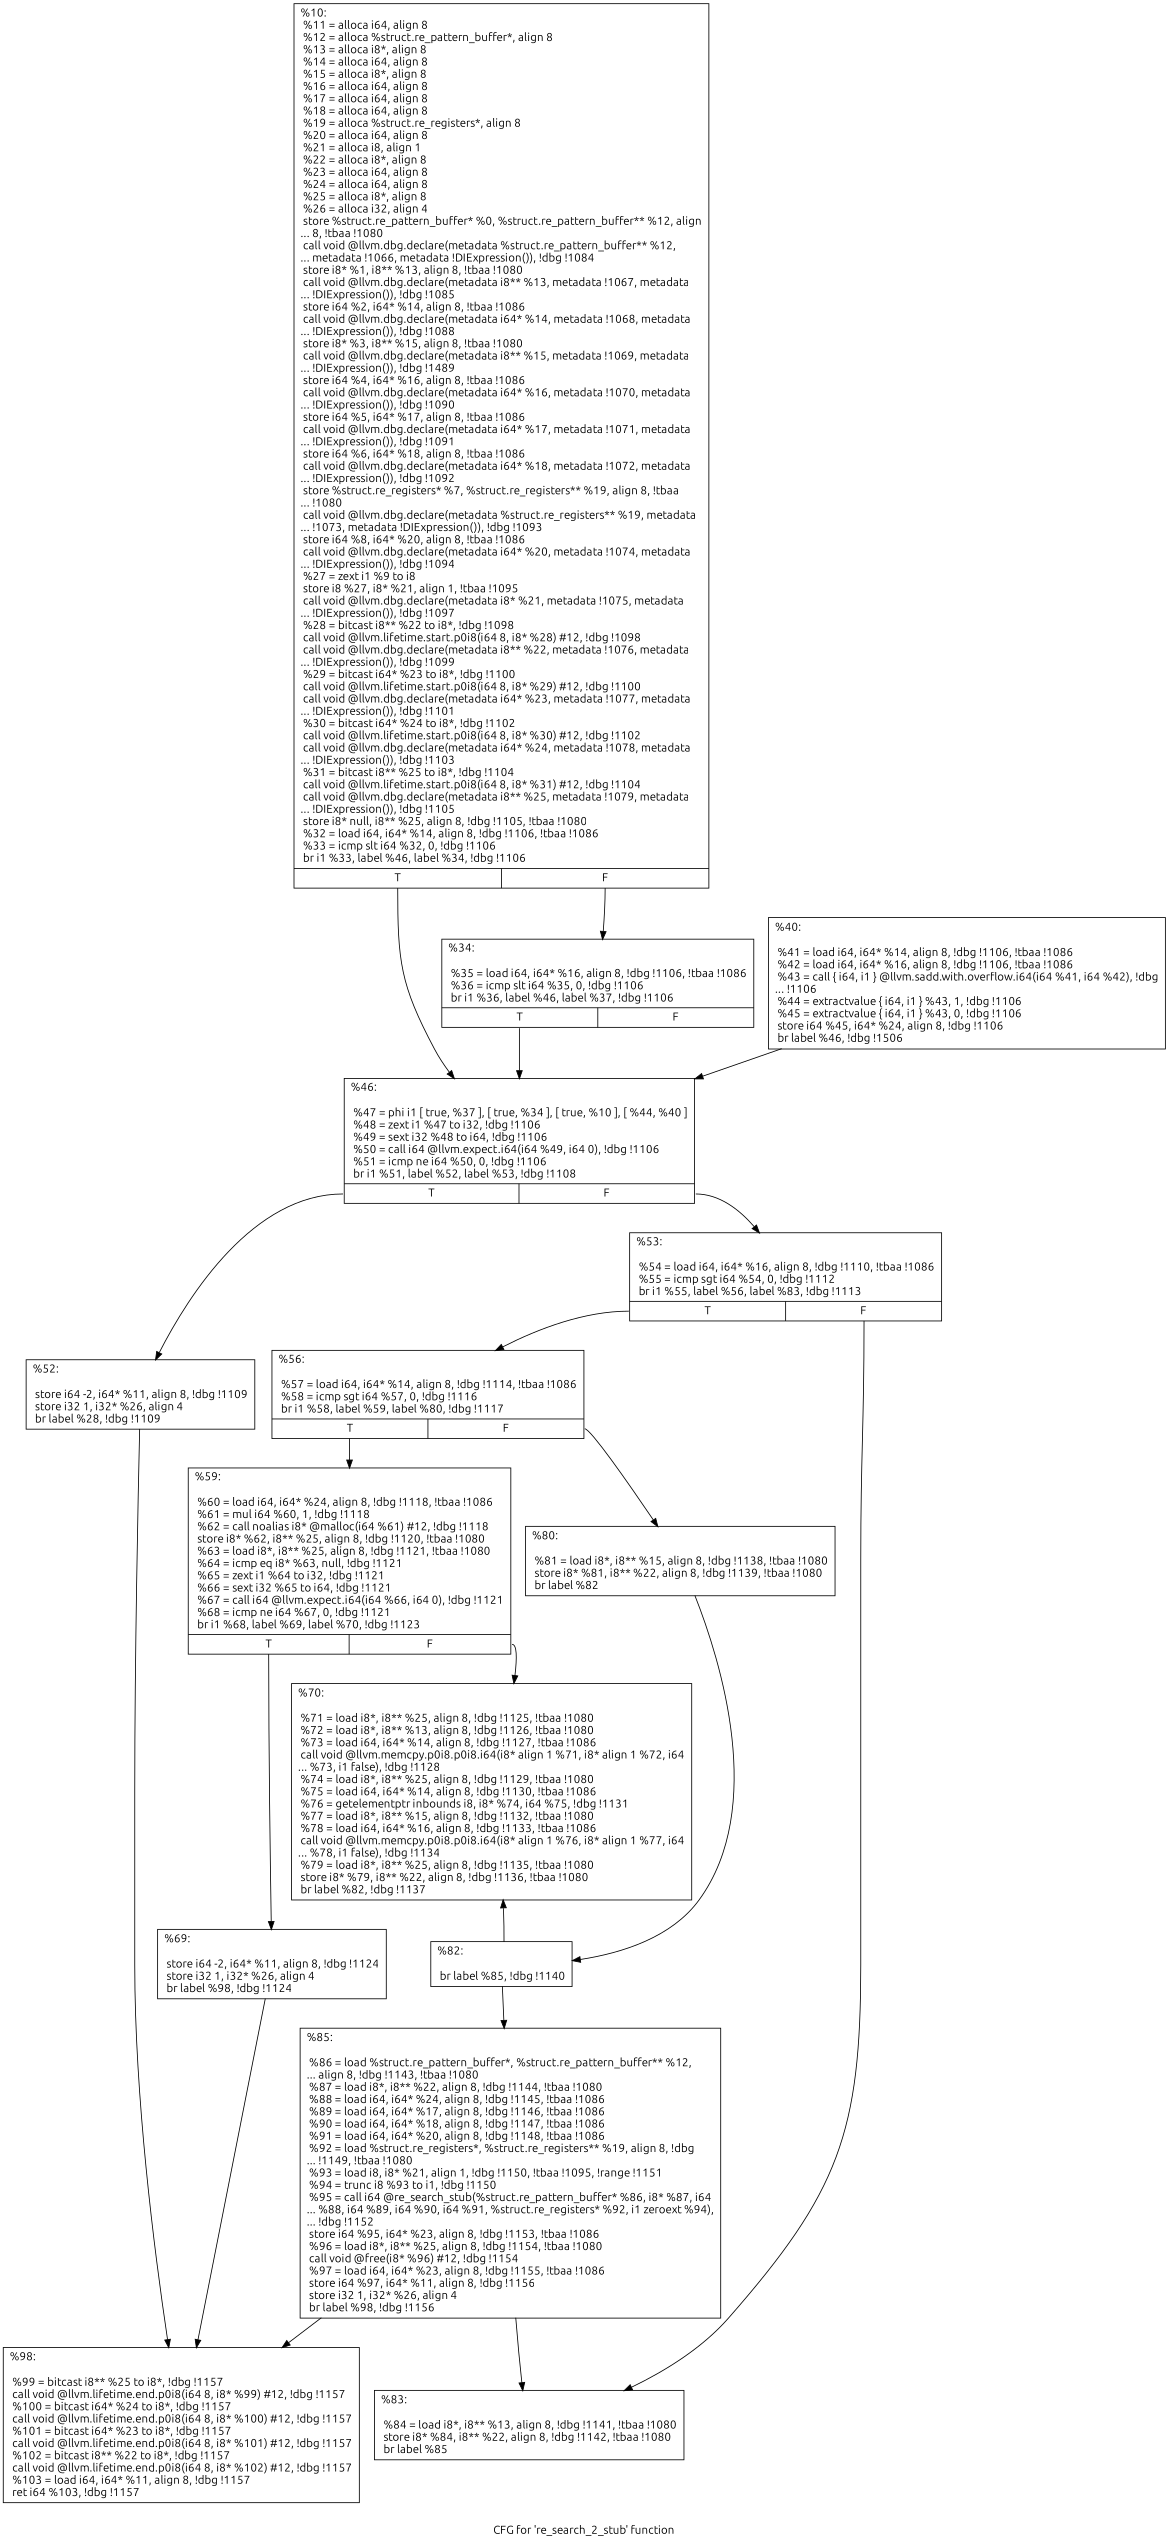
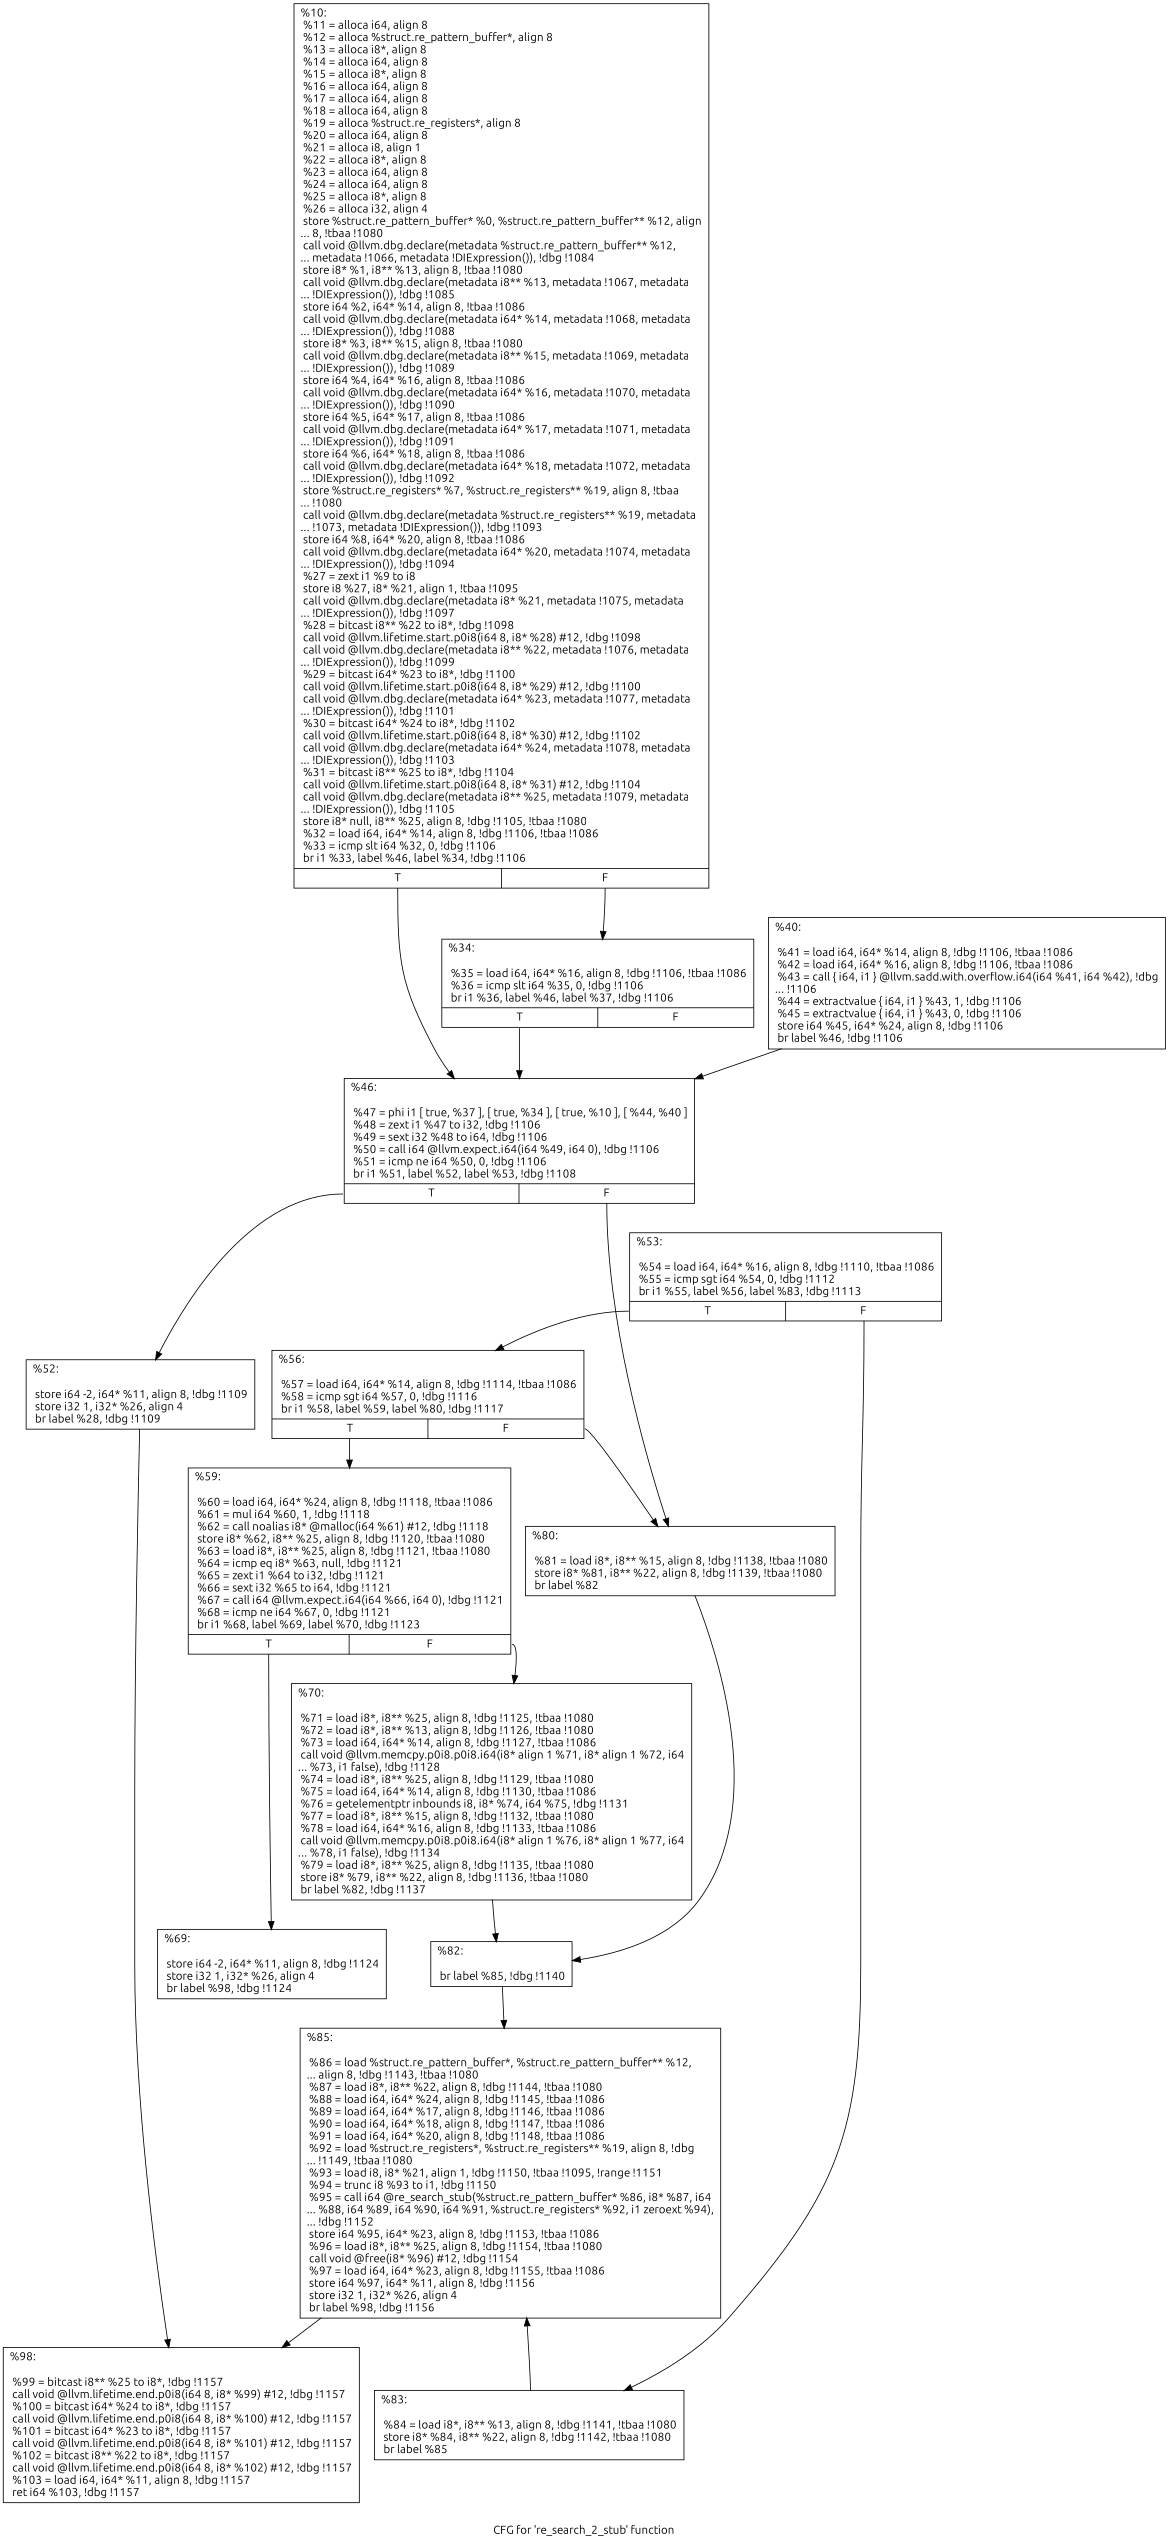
node "%10:": text "... !DIExpression()), !dbg !1489" -> "... !DIExpression()), !dbg !1089"
node "%40:": text "br label %46, !dbg !1506" -> "br label %46, !dbg !1106"
edge "%46:" -> "%53:": now "%46:" -> "%80:"
edge "%82:" -> "%70:": reversed
edge "%69:" -> "%98:": removed
edge "%85:" -> "%83:": reversed
